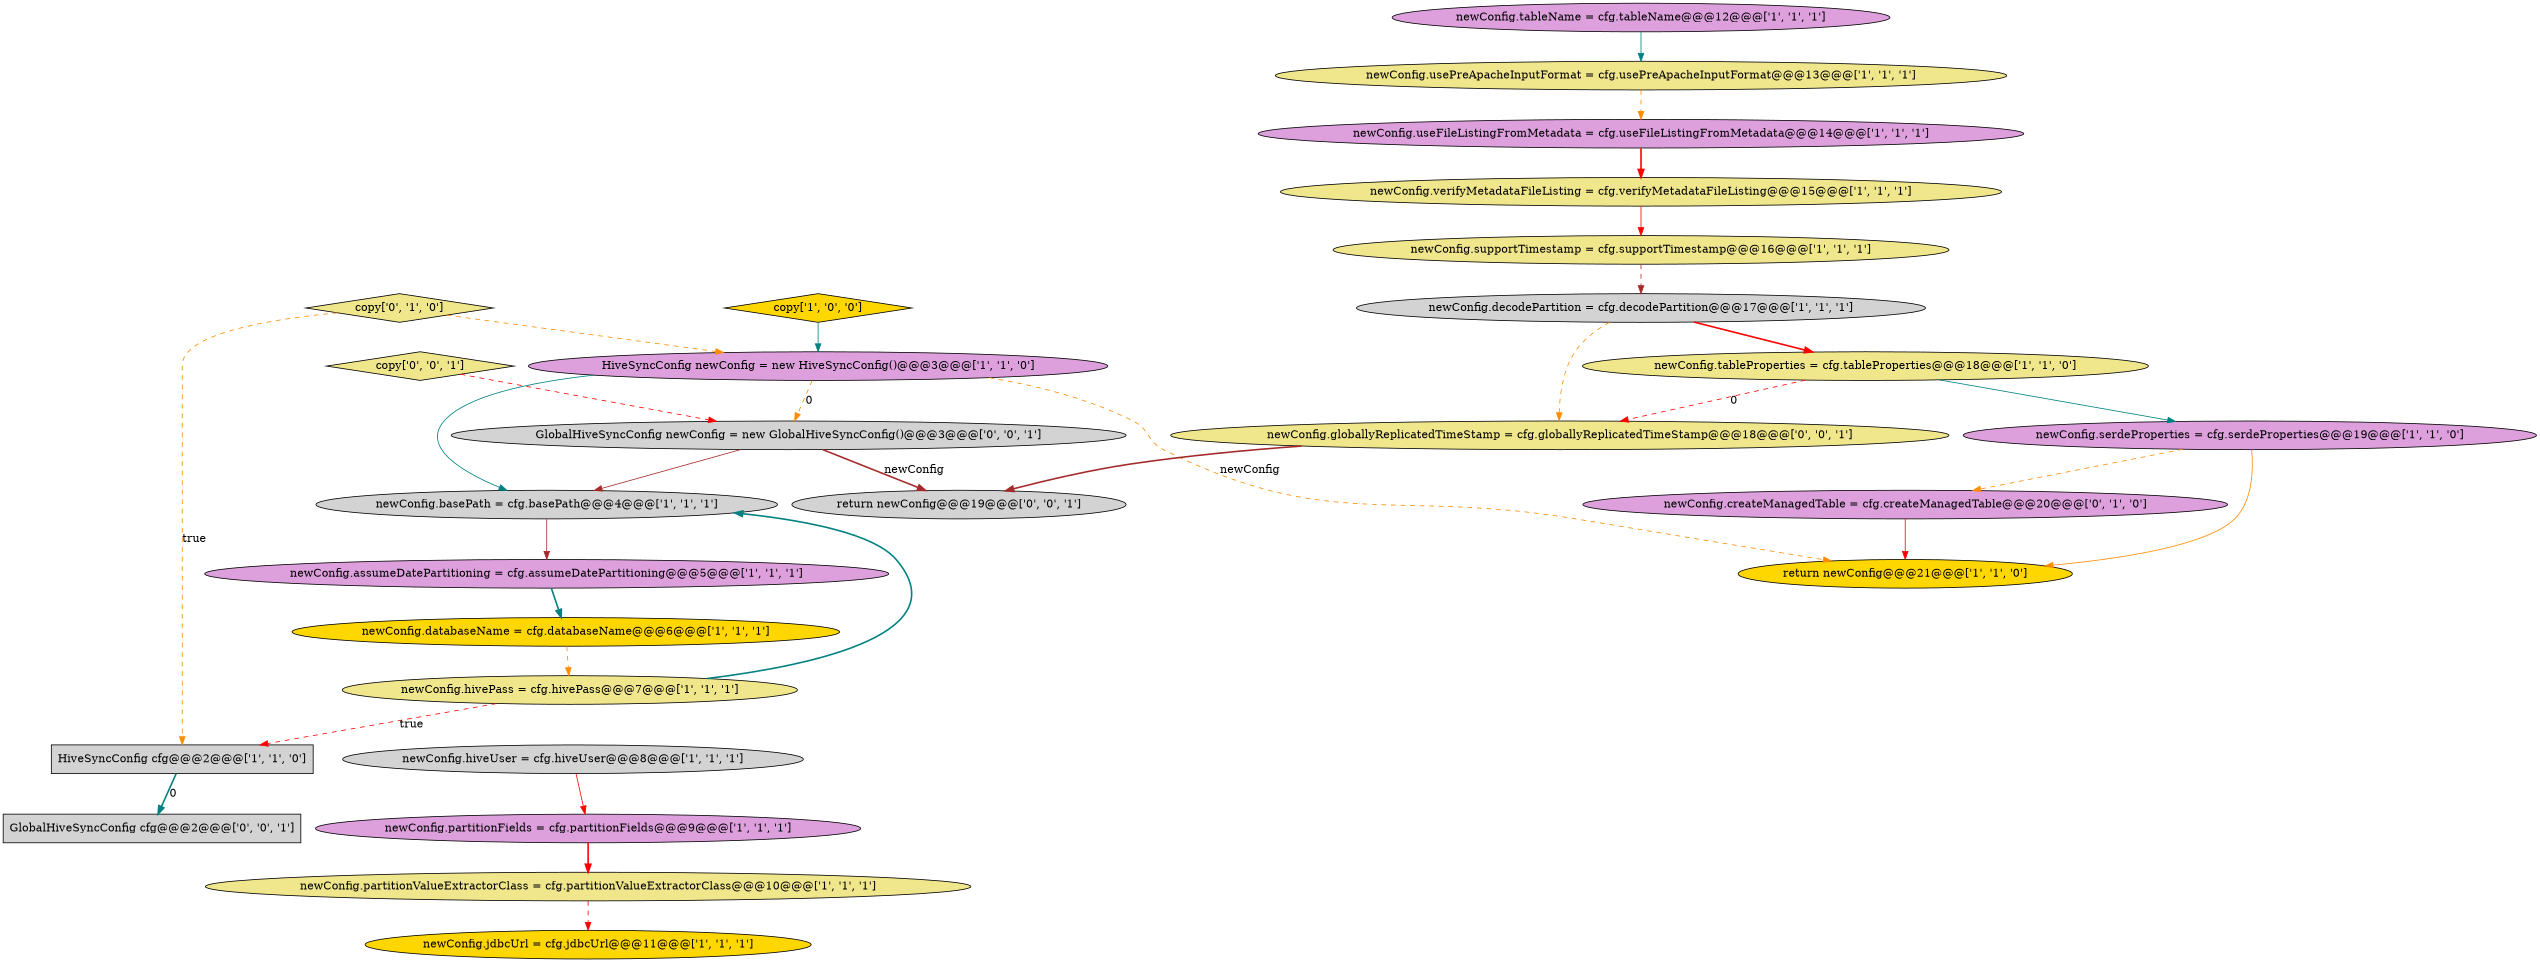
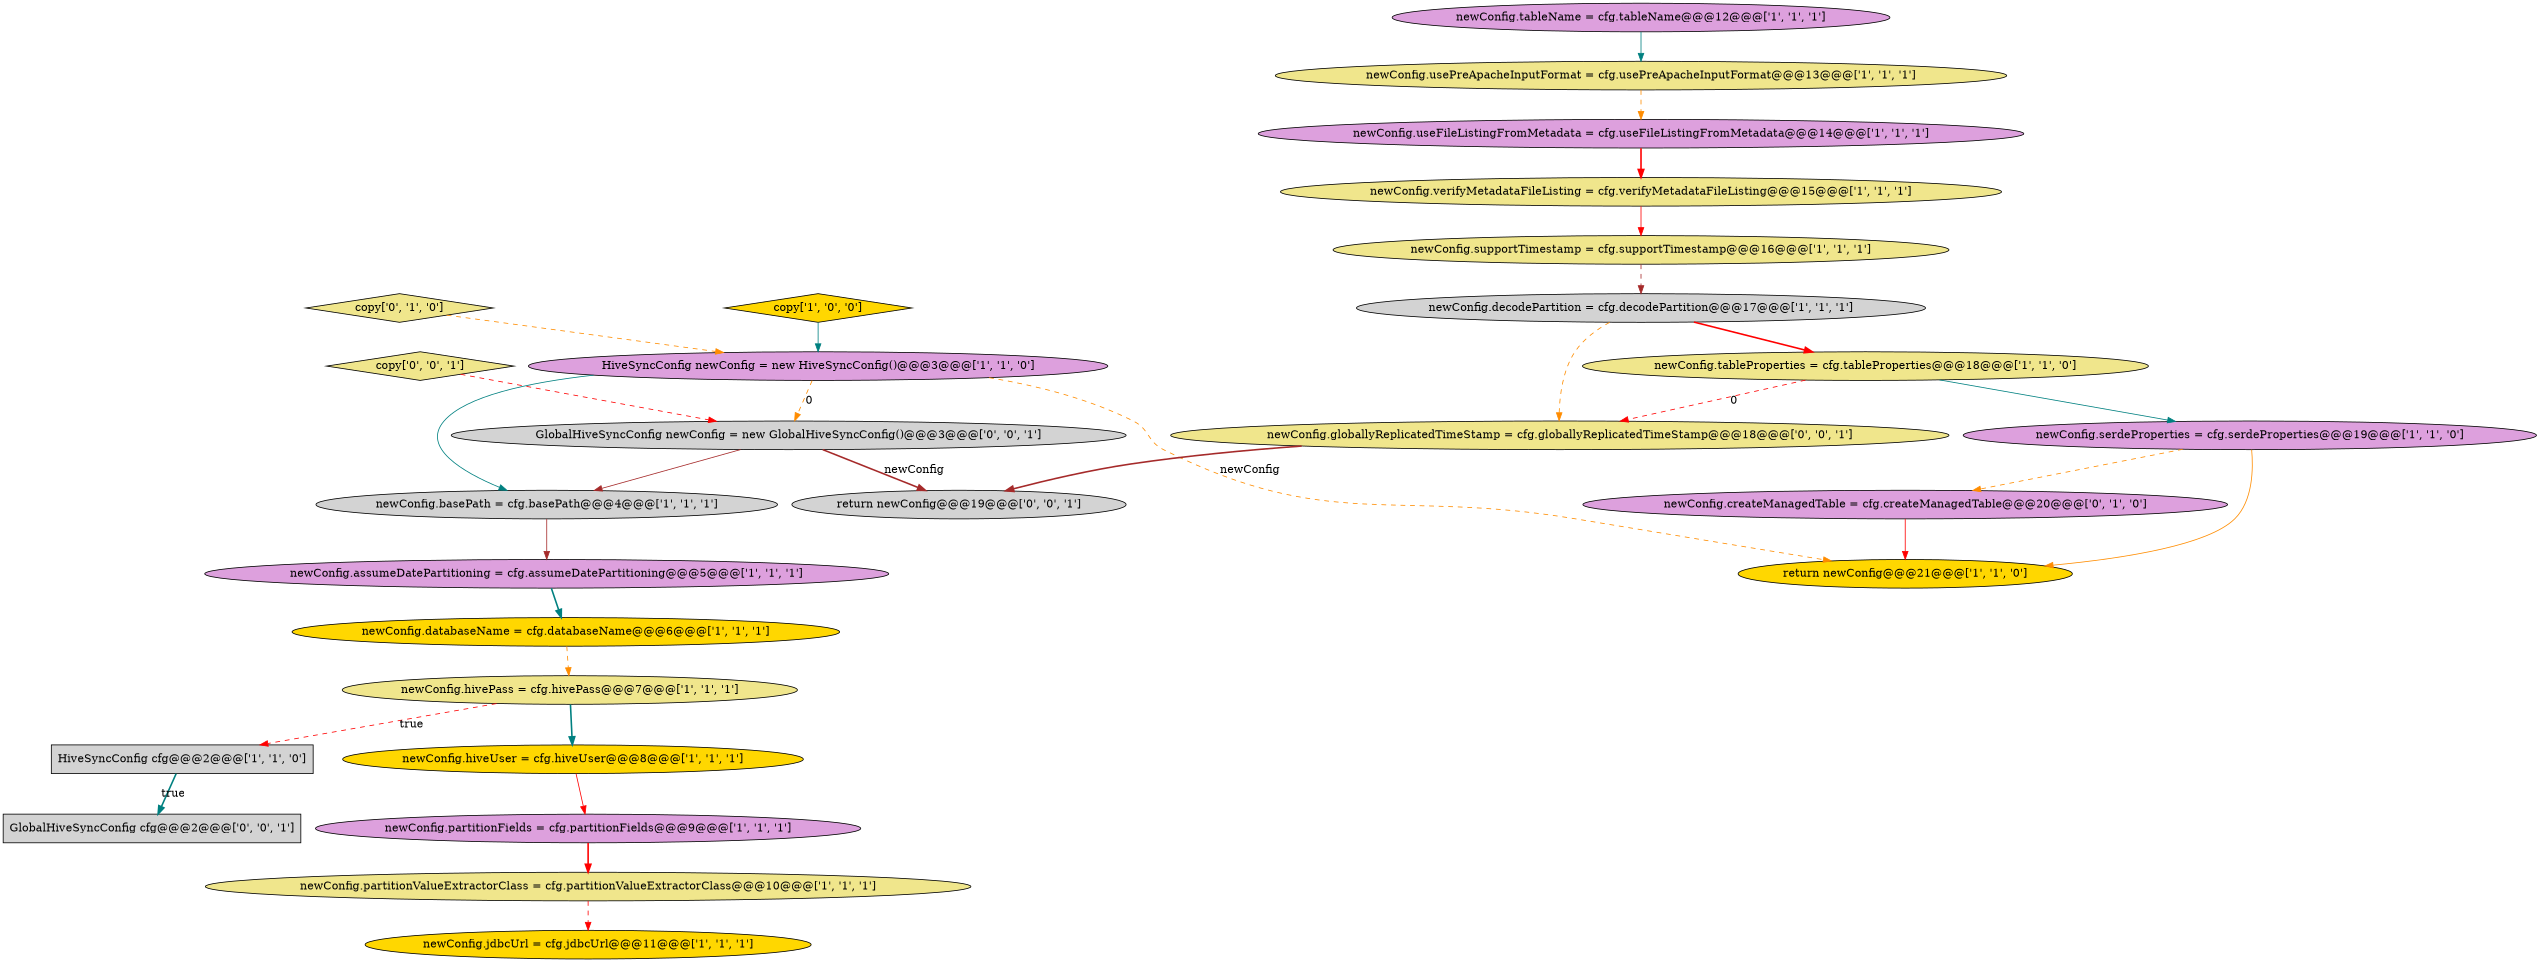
edge "copy['0', '1', '0']" -> "HiveSyncConfig cfg@@@2@@@['1', '1', '0']": removed, label "true"
edge "newConfig.hivePass = cfg.hivePass@@@7@@@['1', '1', '1']" -> "newConfig.basePath = cfg.basePath@@@4@@@['1', '1', '1']": now "newConfig.hivePass = cfg.hivePass@@@7@@@['1', '1', '1']" -> "newConfig.hiveUser = cfg.hiveUser@@@8@@@['1', '1', '1']"
node "newConfig.hiveUser = cfg.hiveUser@@@8@@@['1', '1', '1']": fillcolor lightgrey -> gold
edge "HiveSyncConfig cfg@@@2@@@['1', '1', '0']" -> "GlobalHiveSyncConfig cfg@@@2@@@['0', '0', '1']": label "0" -> "true"
